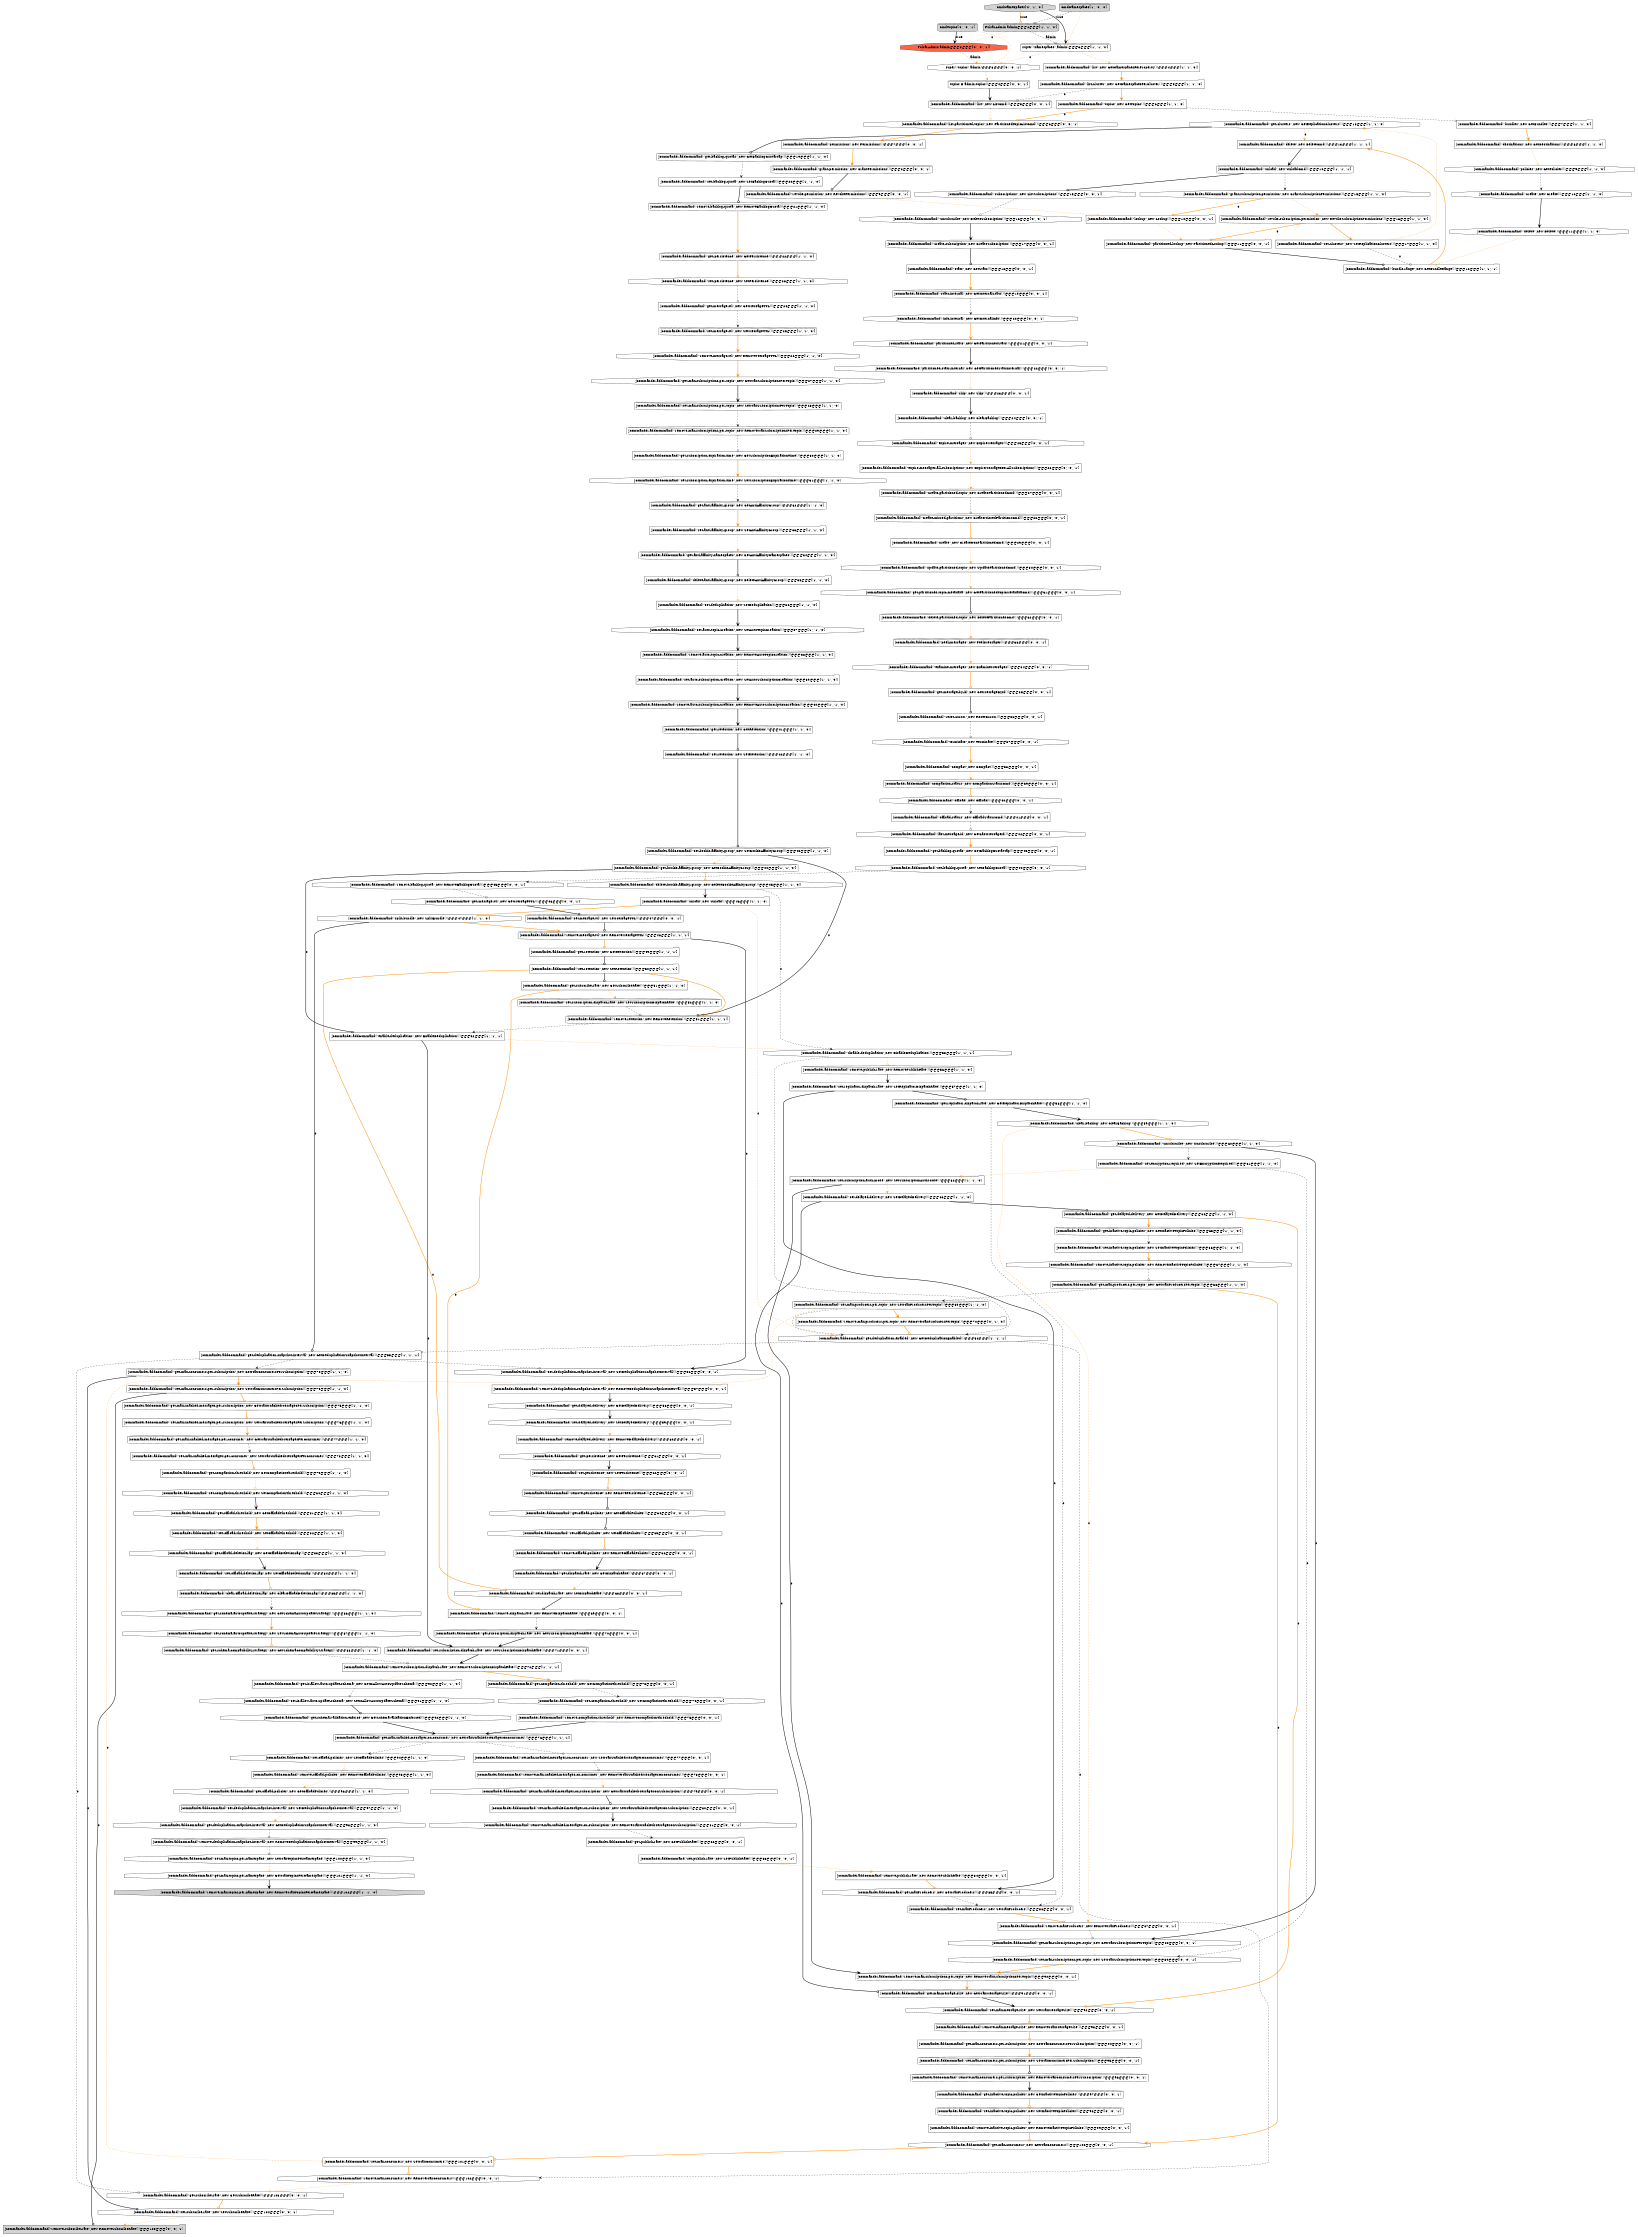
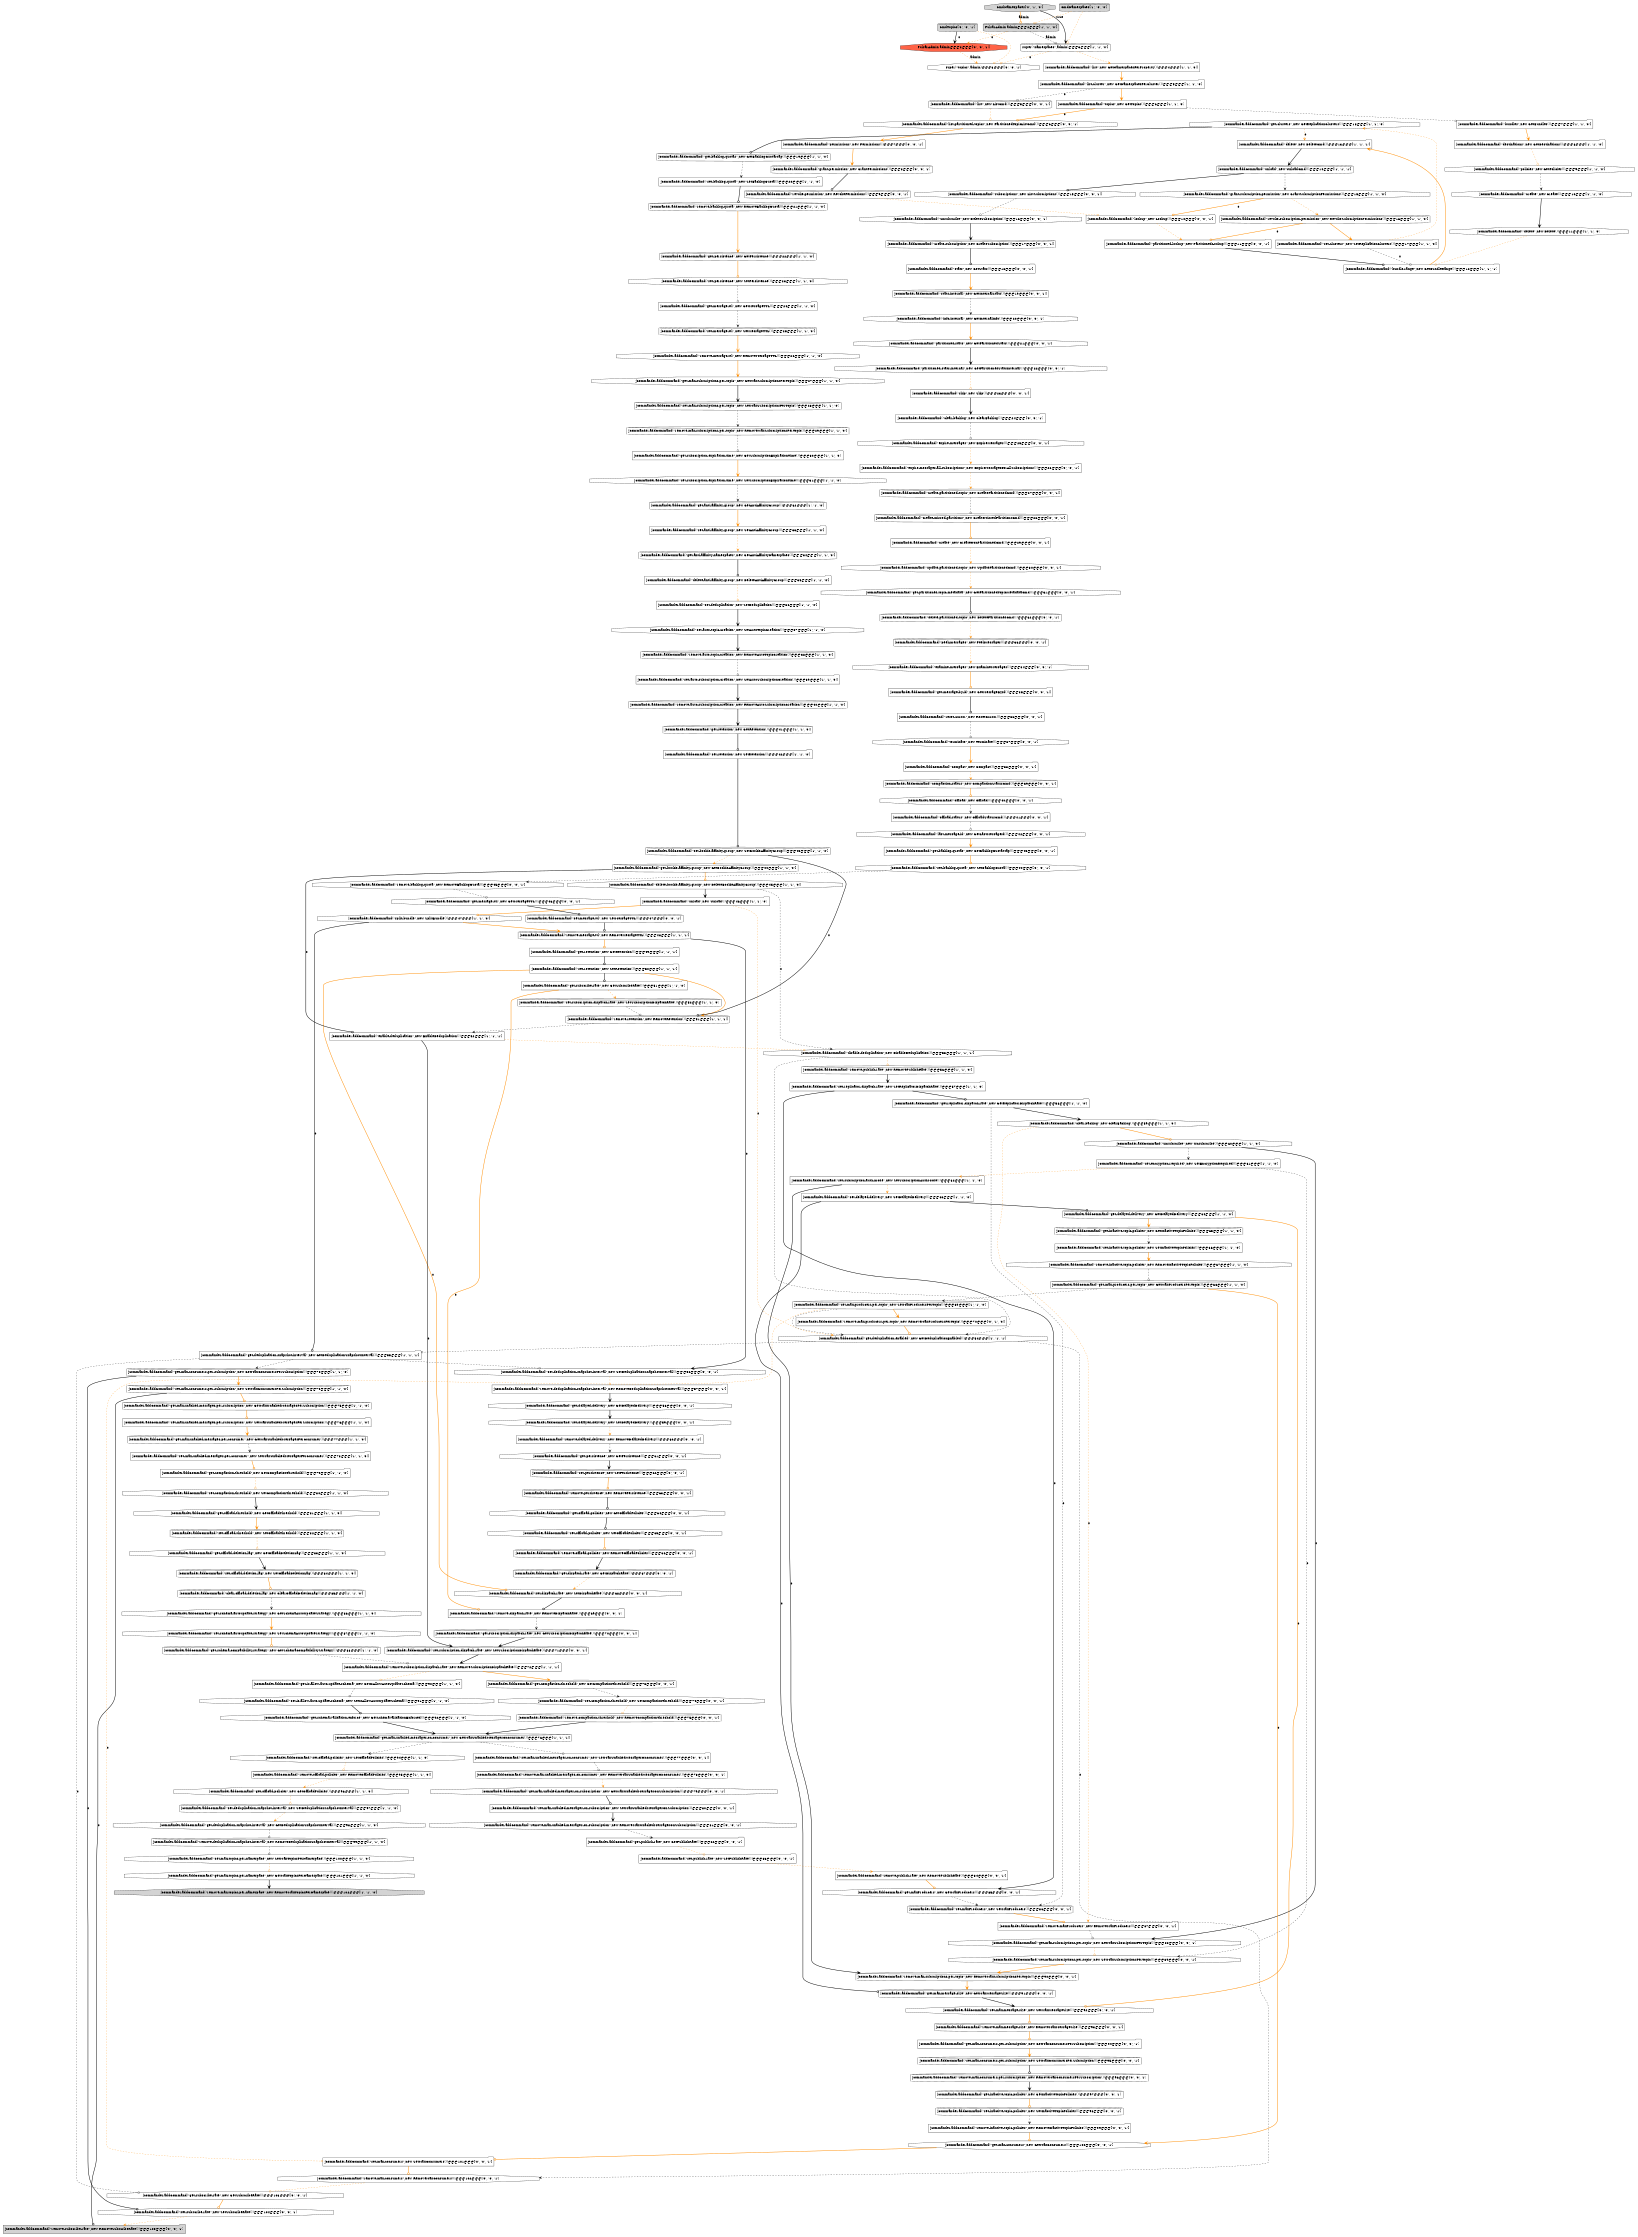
edge "CmdNamespaces['0', '1', '0']" -> "PulsarAdmin admin@@@2@@@['1', '1', '0']": label "true" -> "admin"
edge "CmdNamespaces['1', '0', '0']" -> "PulsarAdmin admin@@@2@@@['1', '1', '0']": color black -> darkorange
edge "CmdTopics['0', '0', '1']" -> "PulsarAdmin admin@@@2@@@['0', '0', '1']": label "true" -> "0"
node "topics = admin.topics()@@@4@@@['0', '0', '1']": removed
